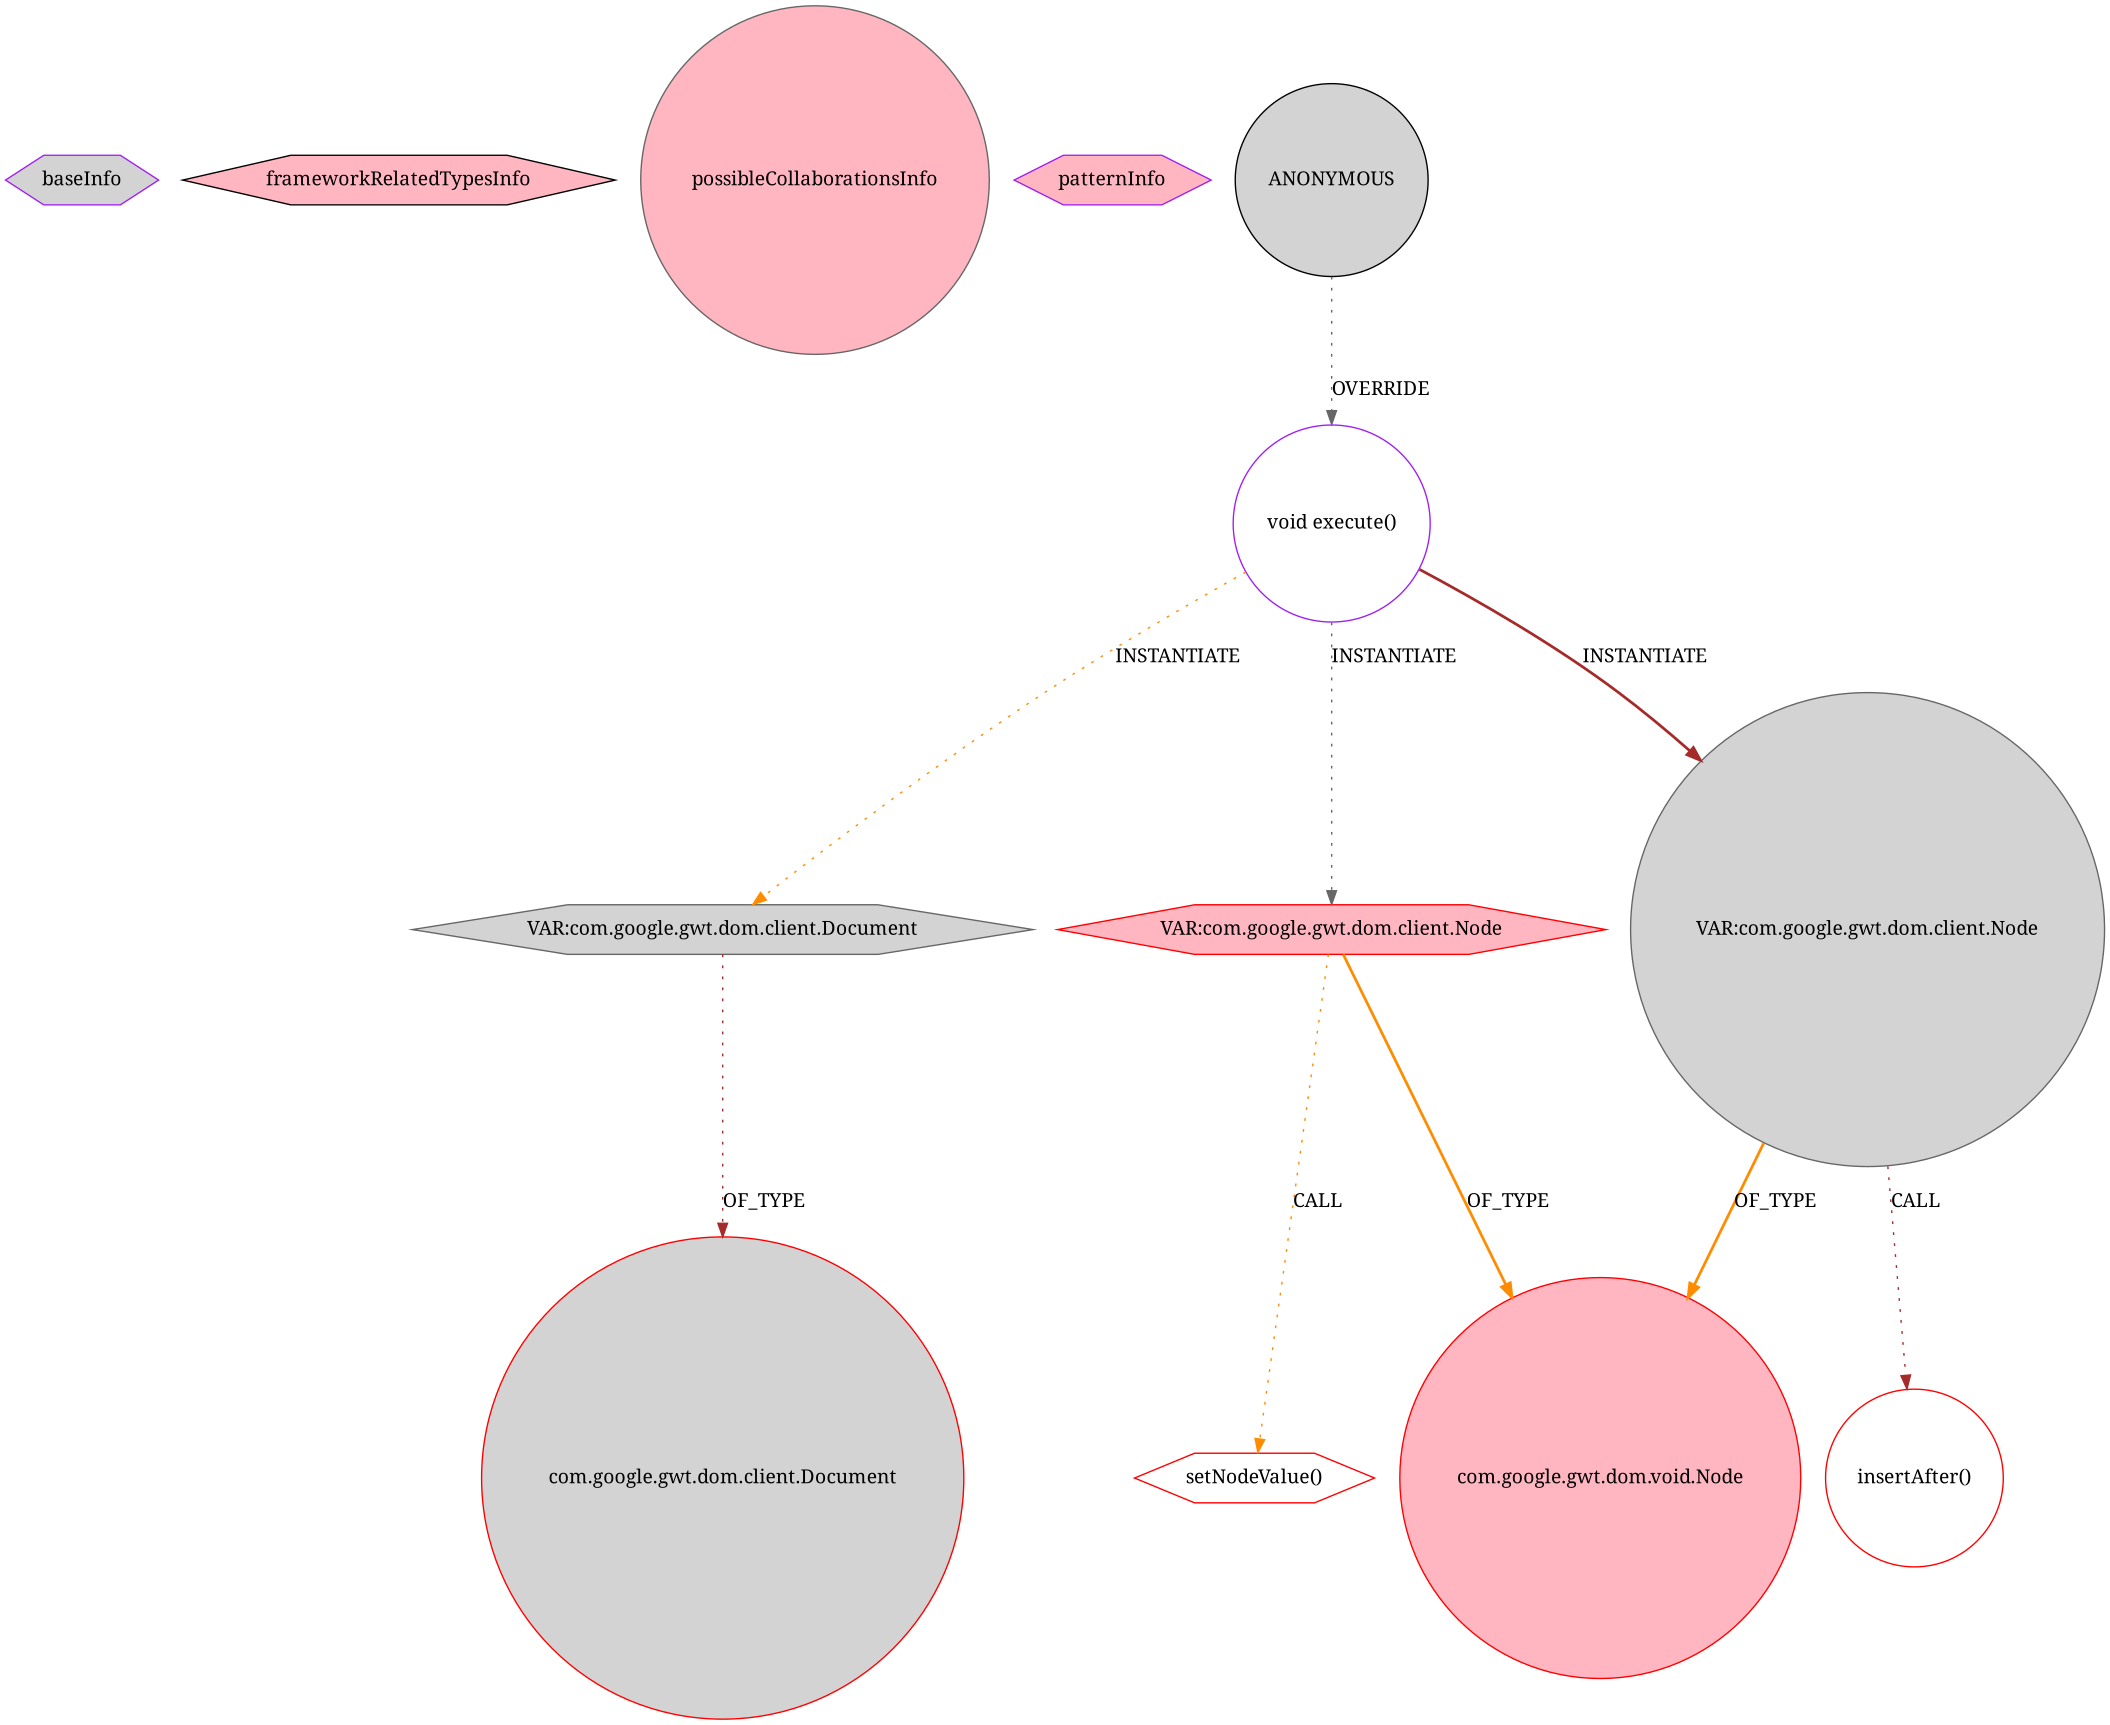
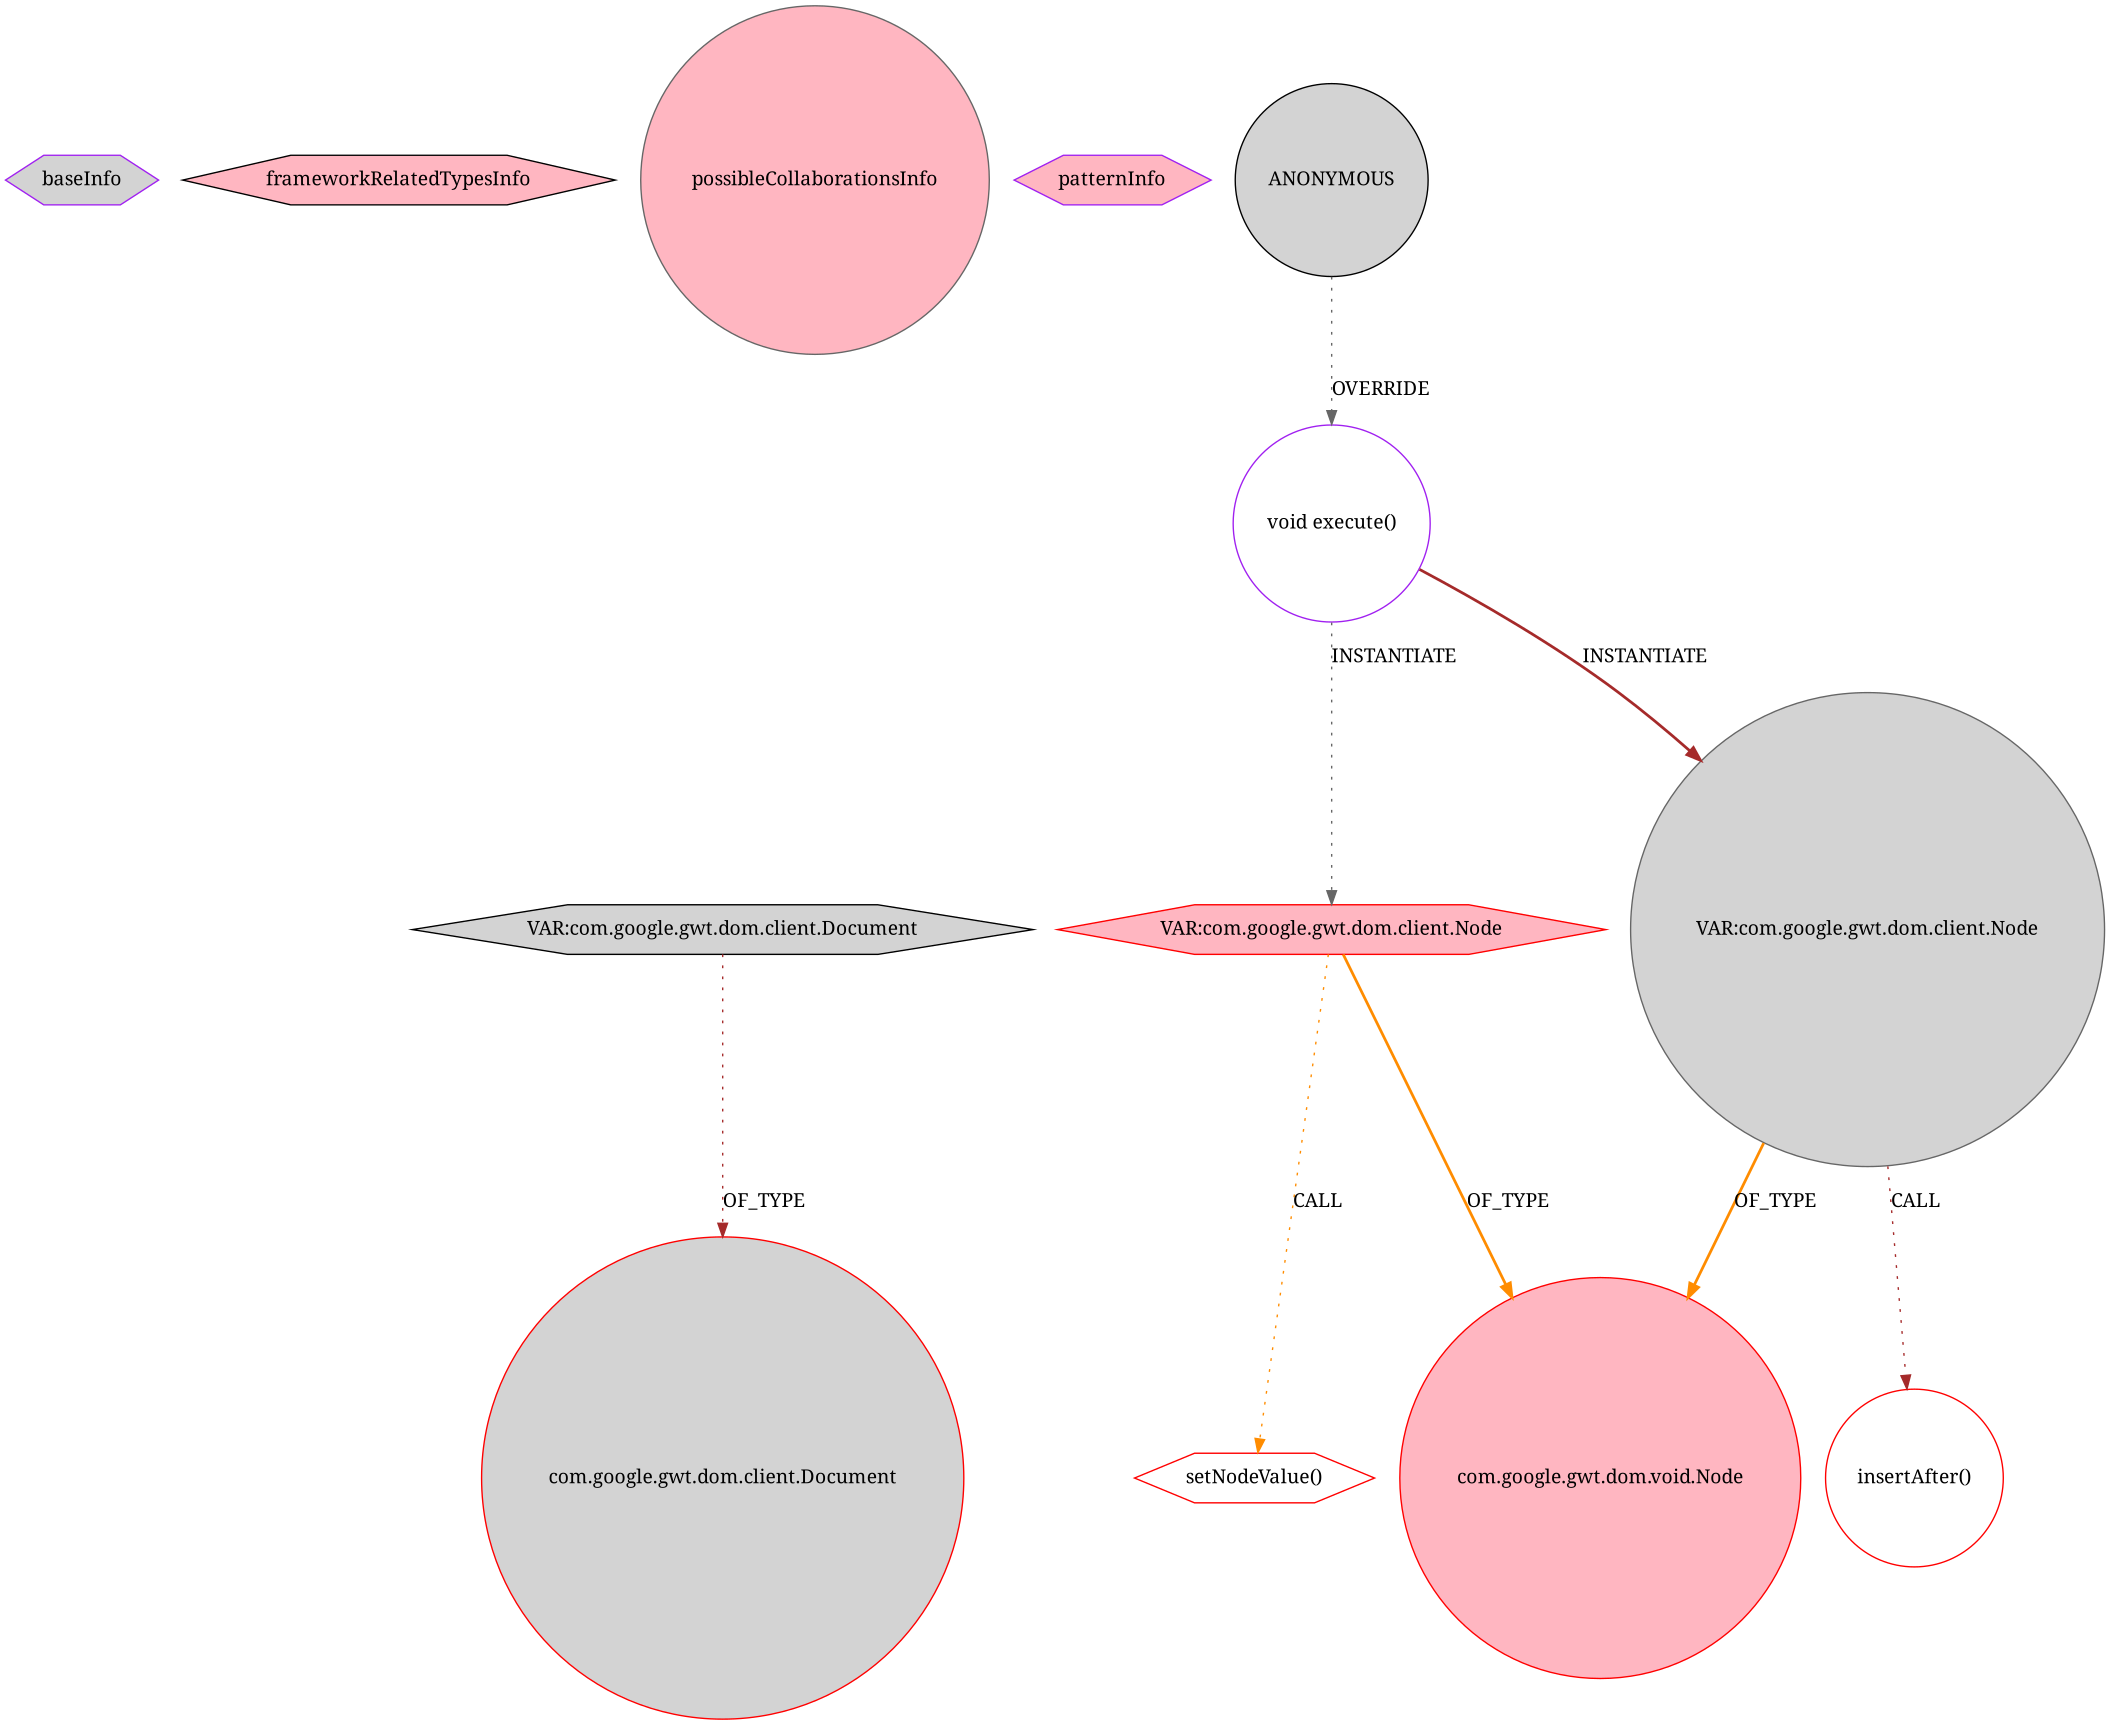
edge "void execute()" -> "VAR:com.google.gwt.dom.client.Document": removed, label "INSTANTIATE"
node "VAR:com.google.gwt.dom.client.Document": color gray40 -> black
